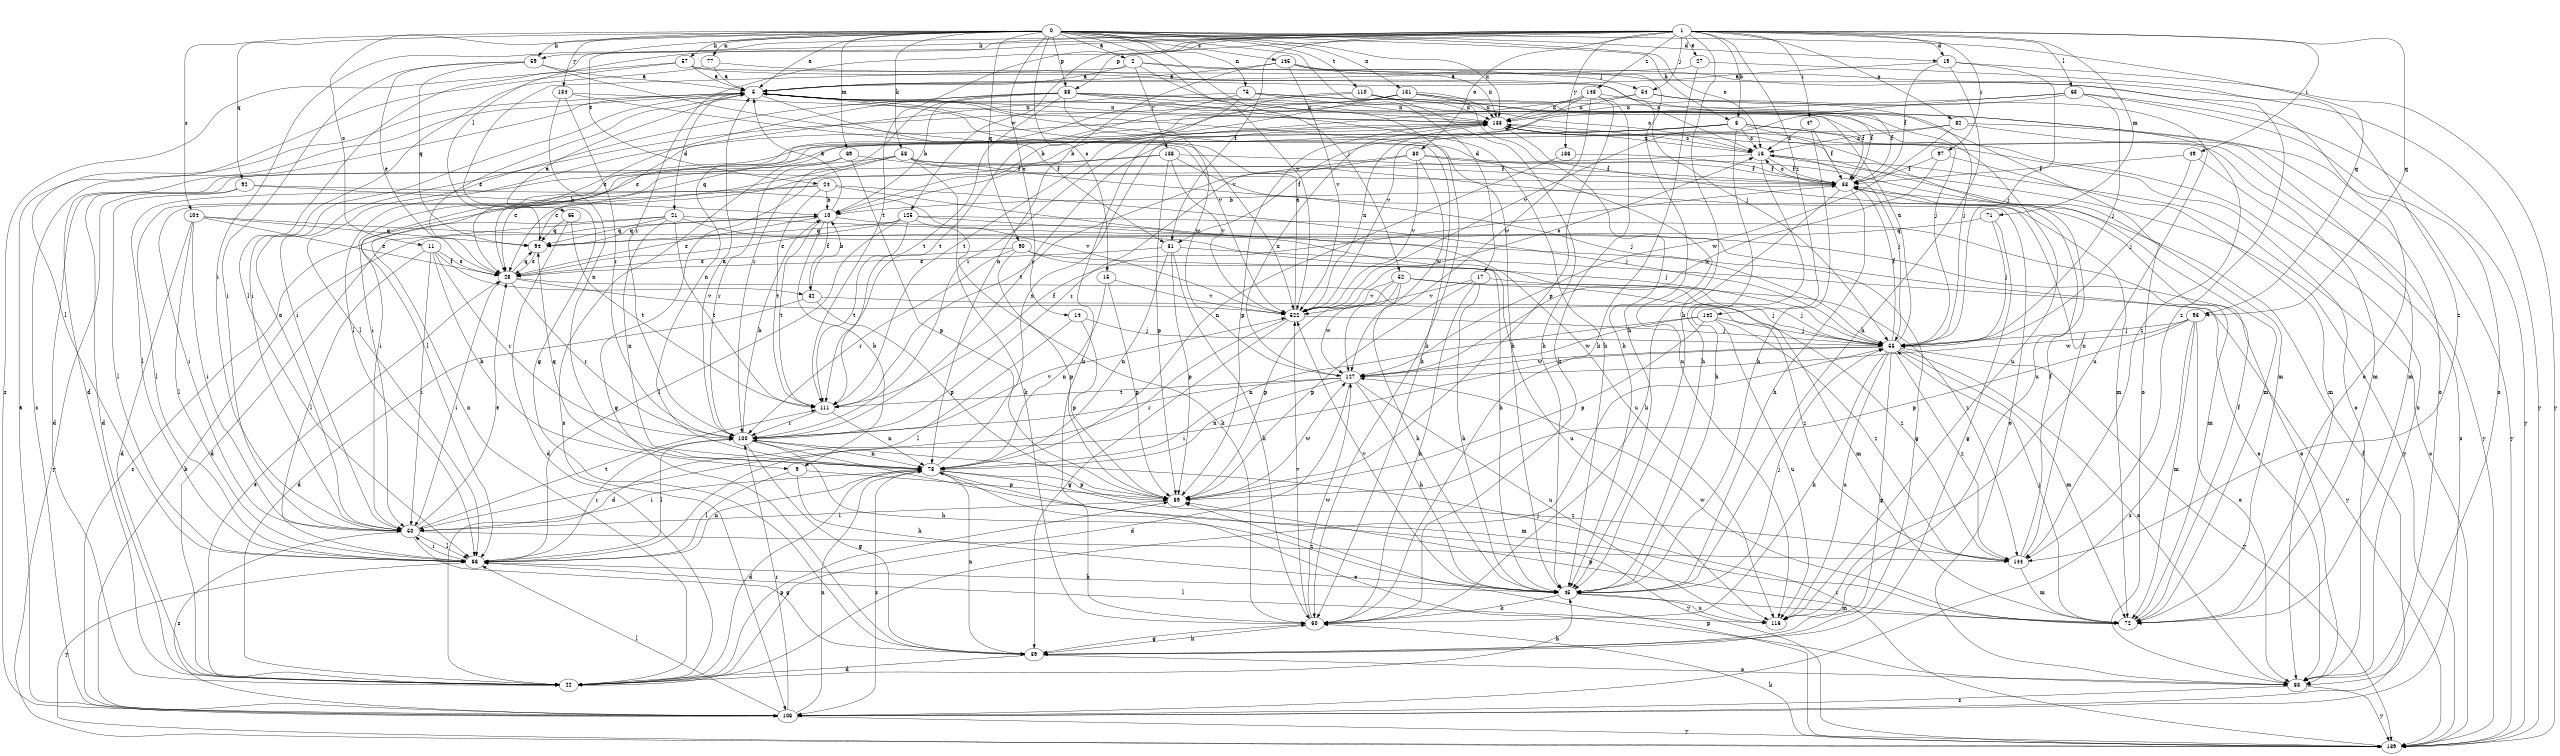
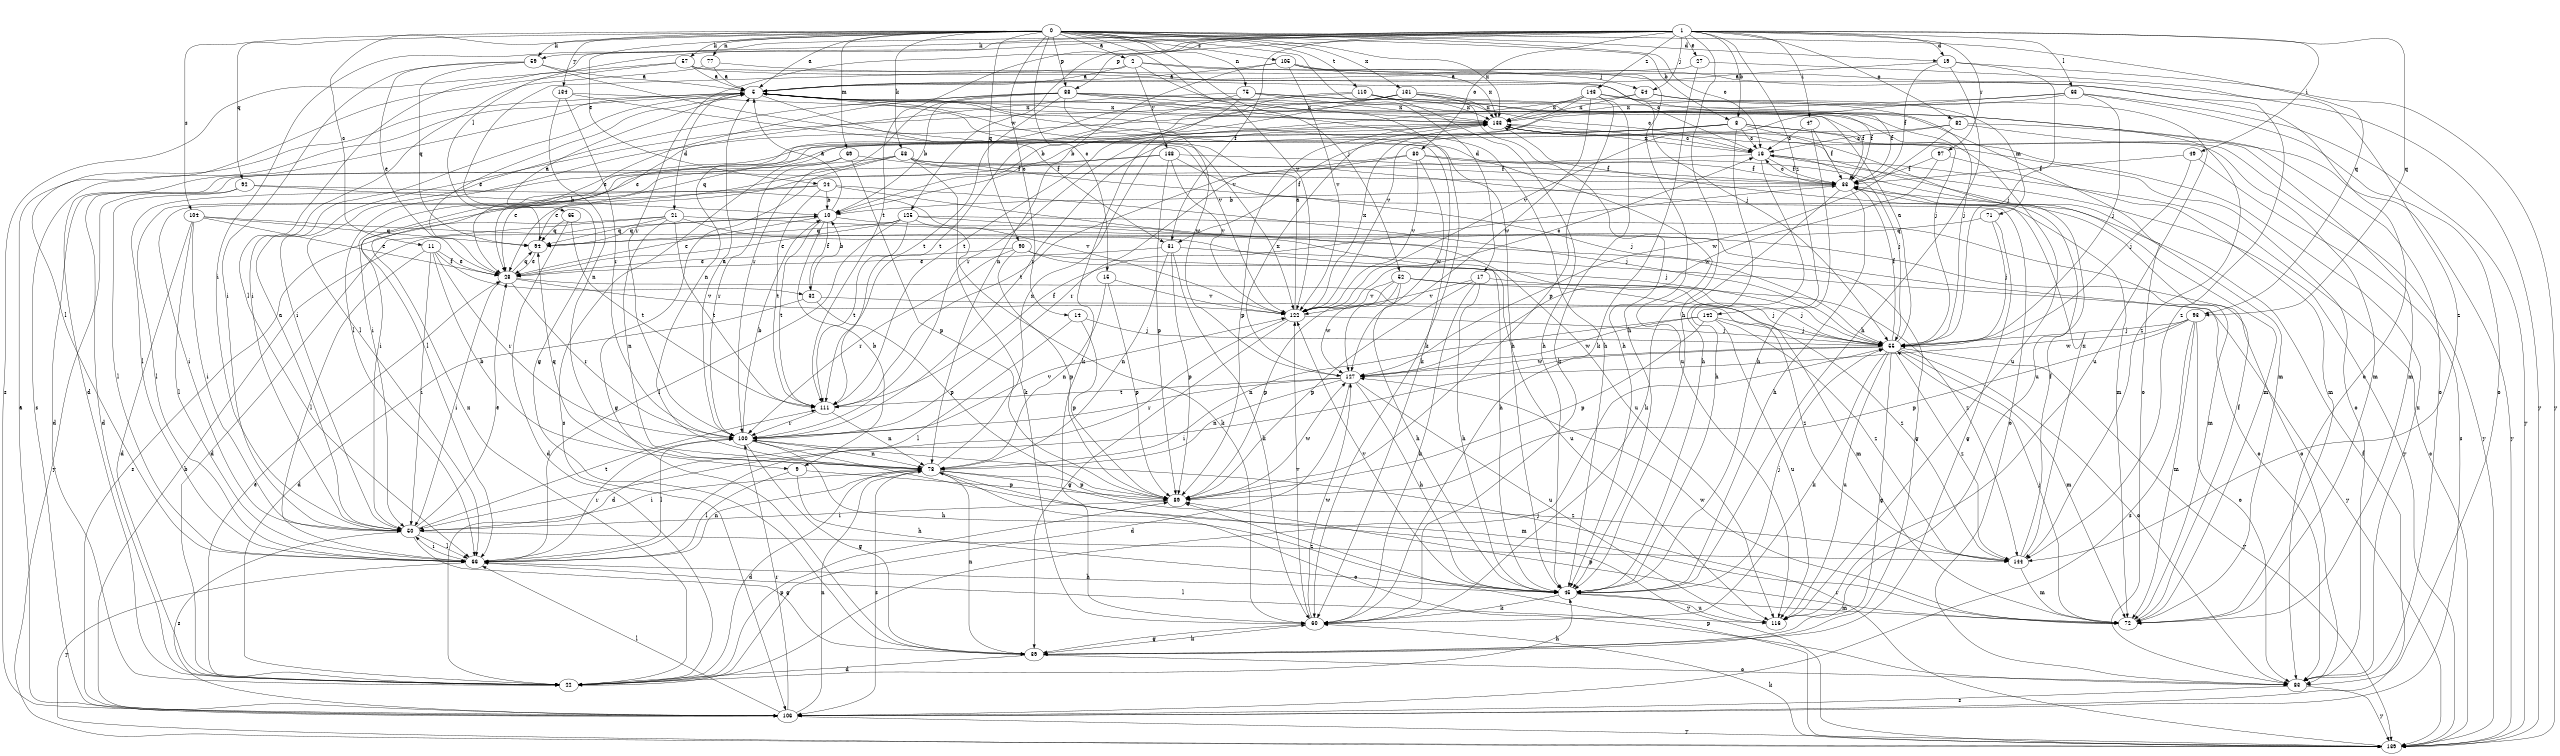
edge "1" -> "71": now "143" -> "71"
node "145": label "145" -> "105"
node "136": removed
node "522": label "522" -> "122"
